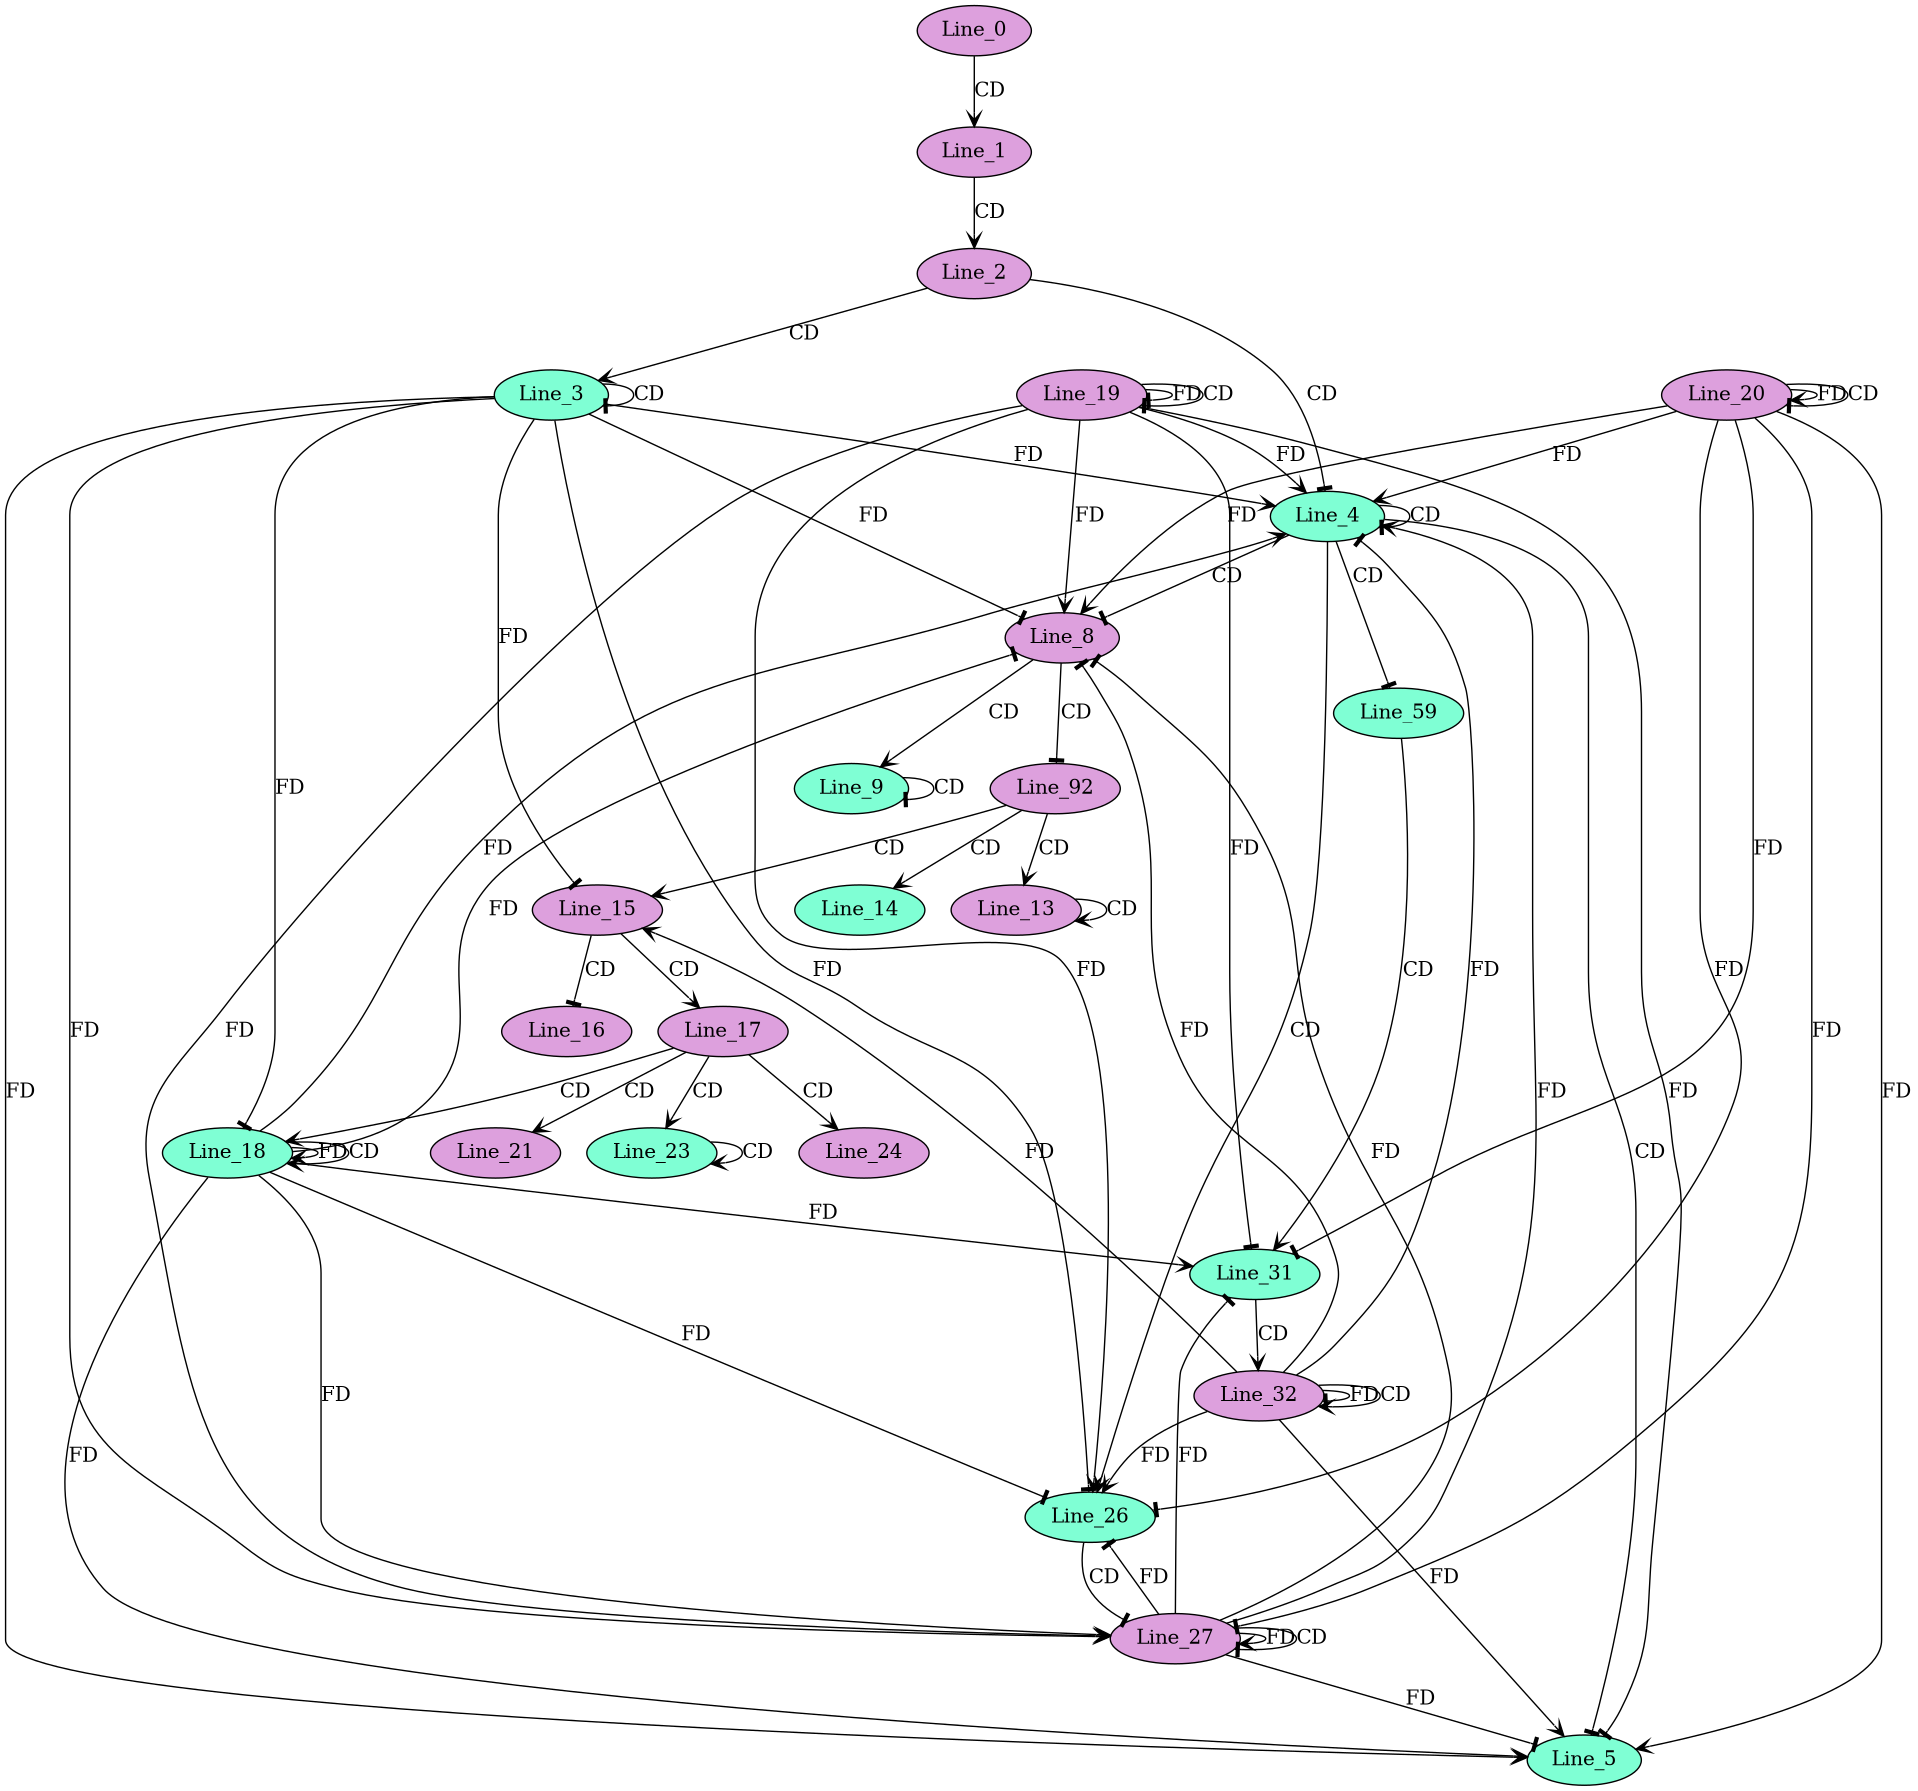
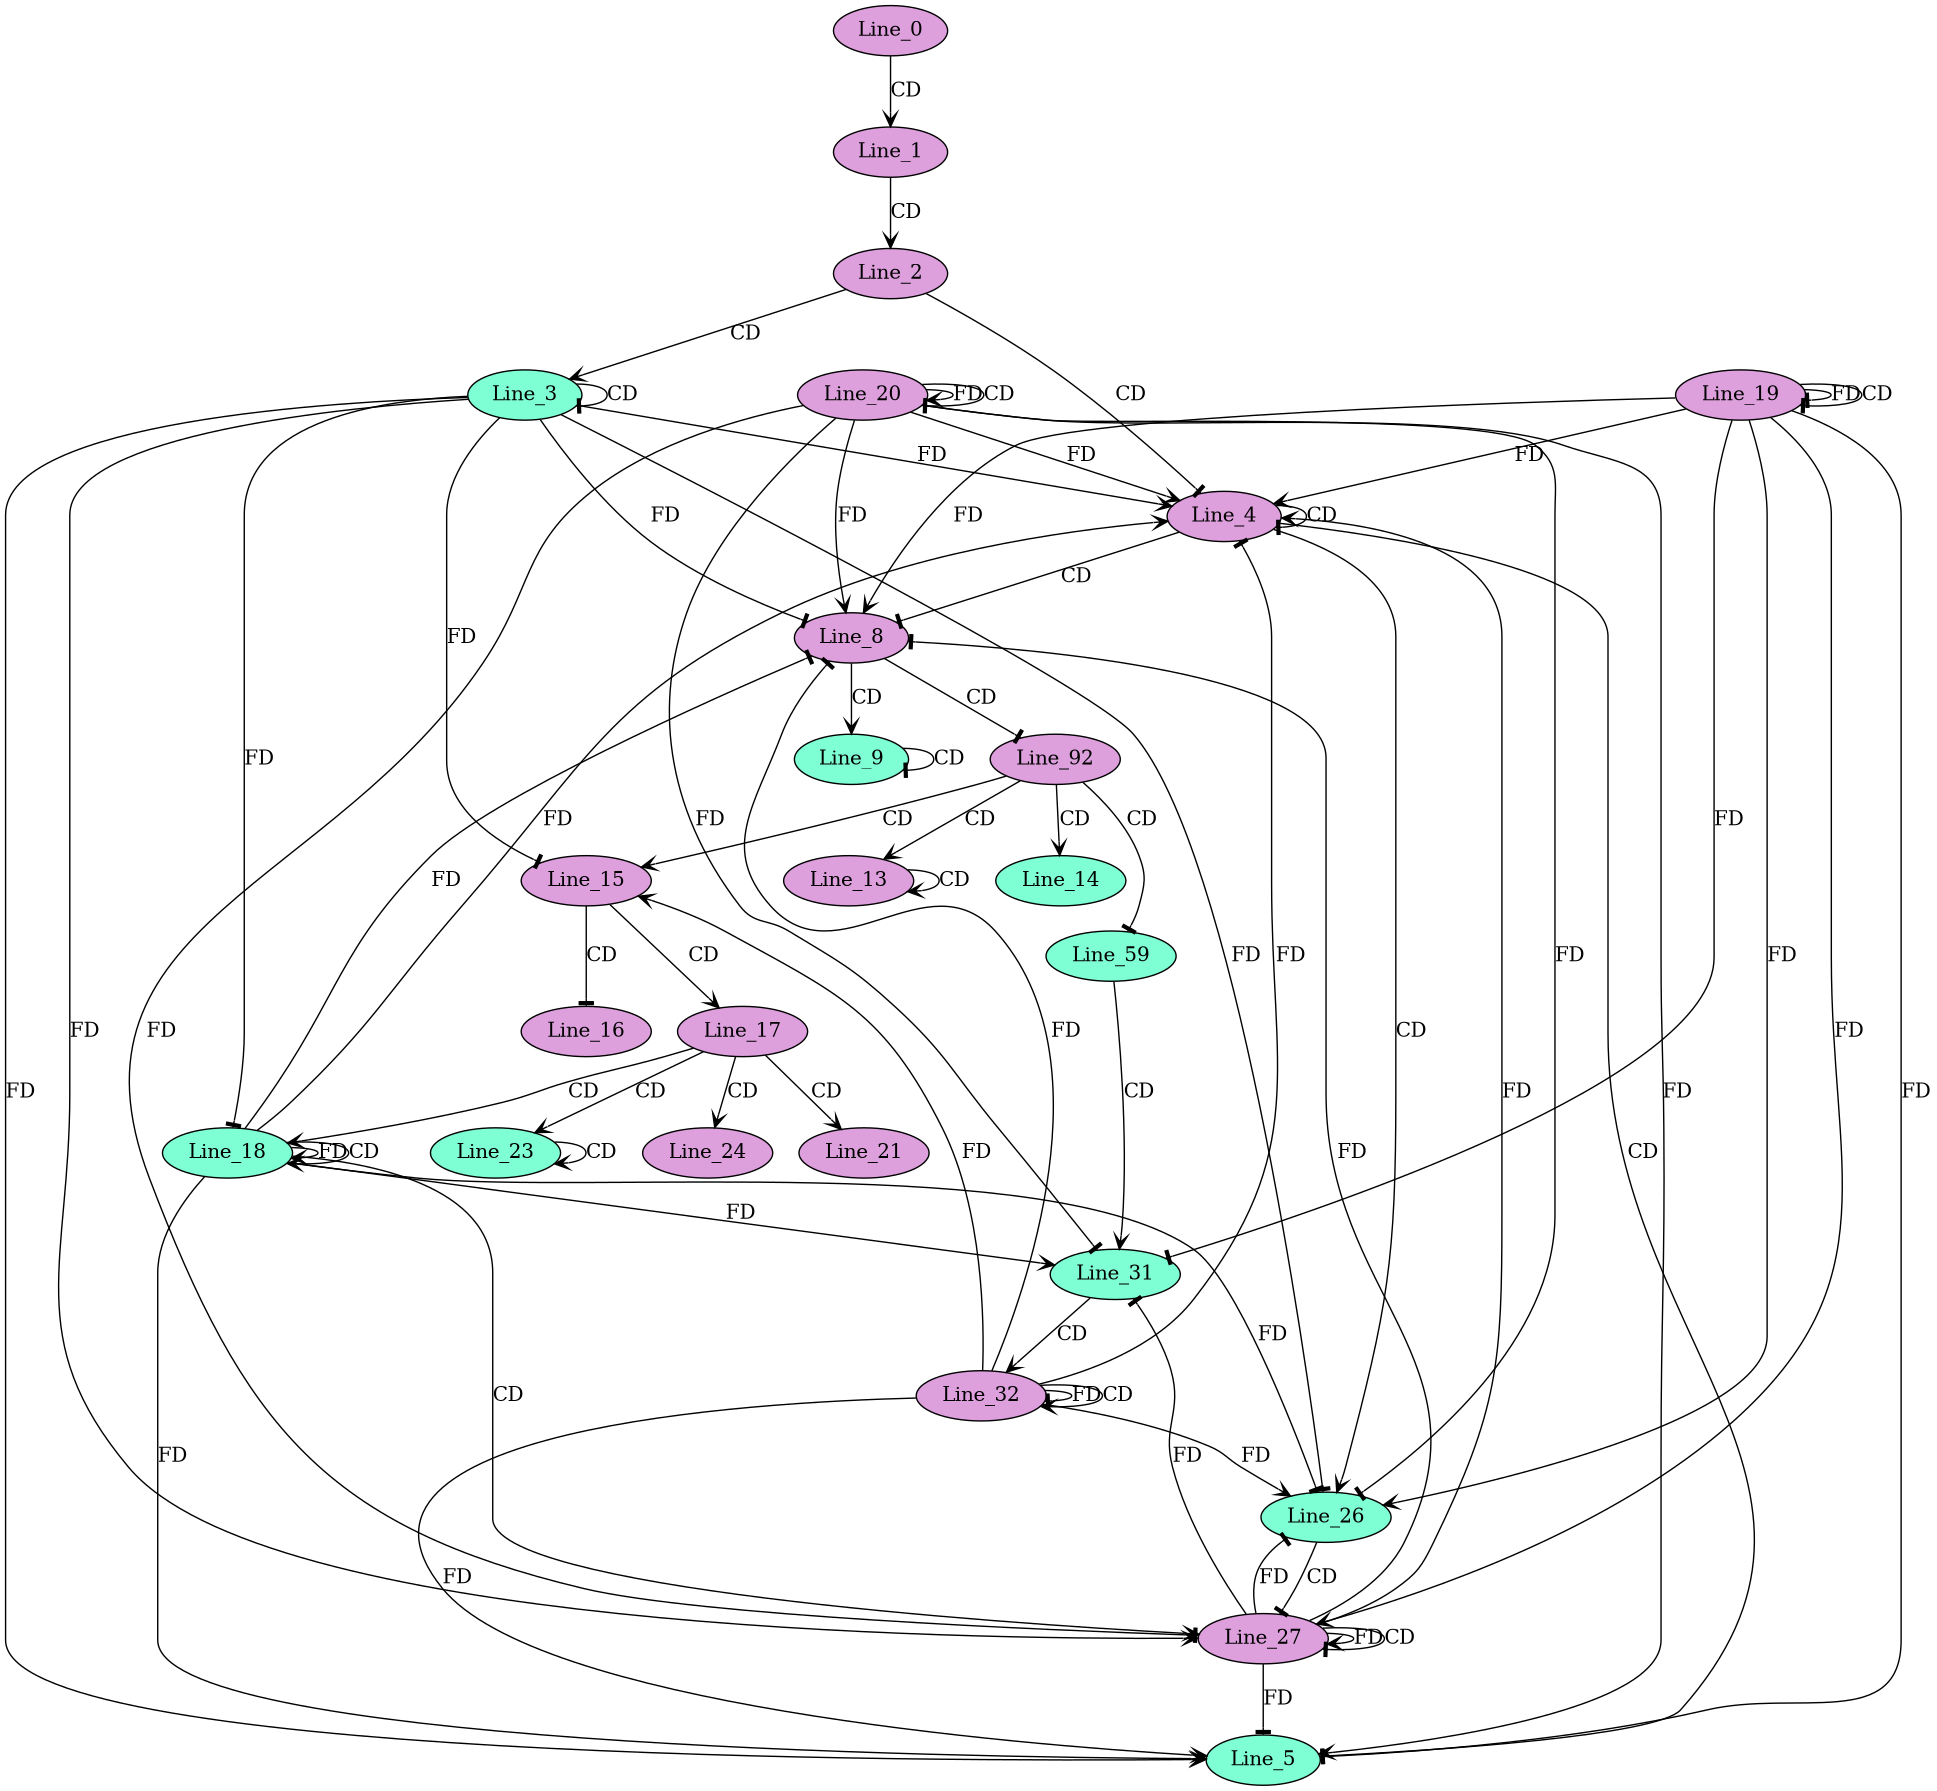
node "Line_4": fillcolor aquamarine -> plum
edge "Line_4" -> "Line_59": now "Line_92" -> "Line_59"
edge "Line_18" -> "Line_27": label "FD" -> "CD"
